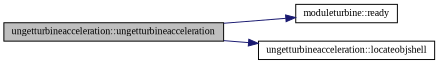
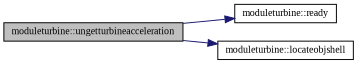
node "ungetturbineacceleration::ungetturbineacceleration": label "ungetturbineacceleration::ungetturbineacceleration" -> "moduleturbine::ungetturbineacceleration"
node "ungetturbineacceleration::locateobjshell": label "ungetturbineacceleration::locateobjshell" -> "moduleturbine::locateobjshell"
